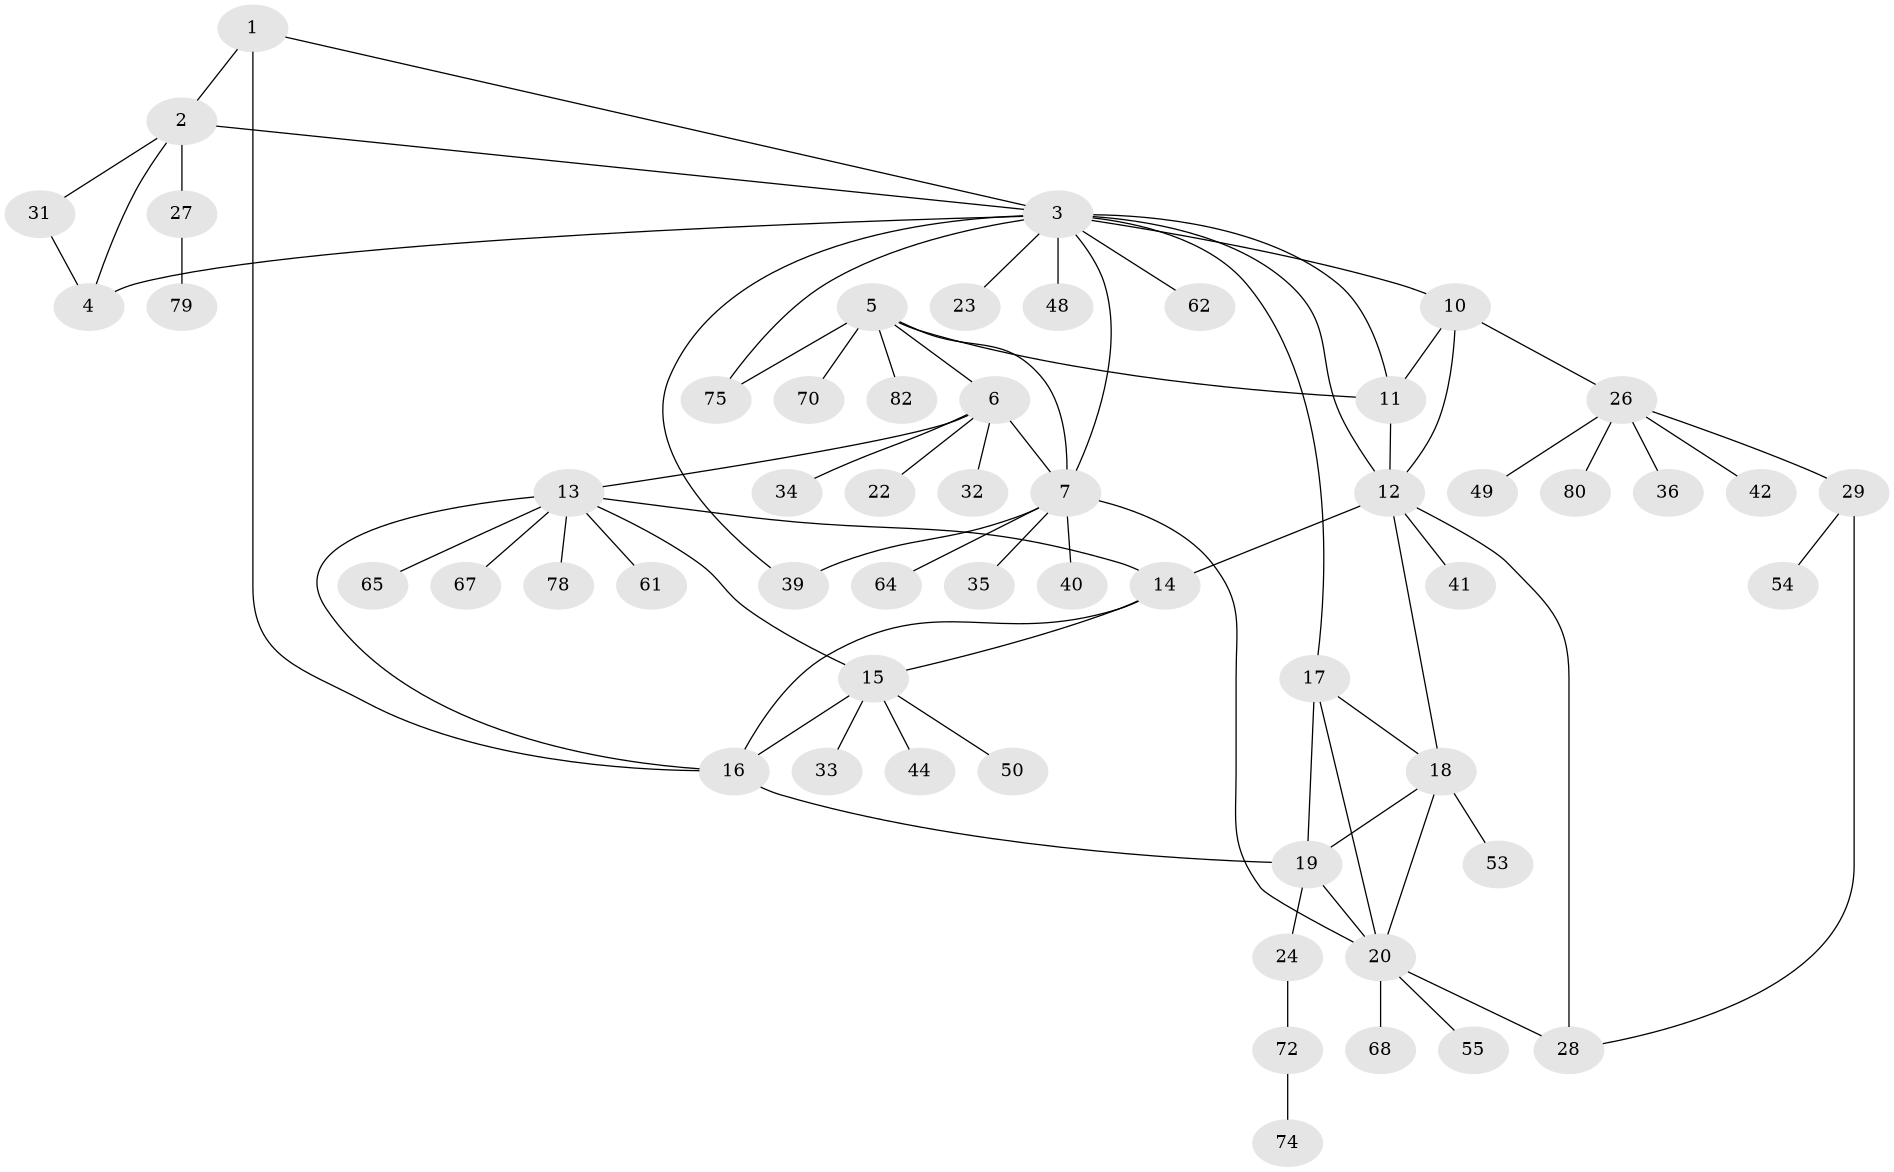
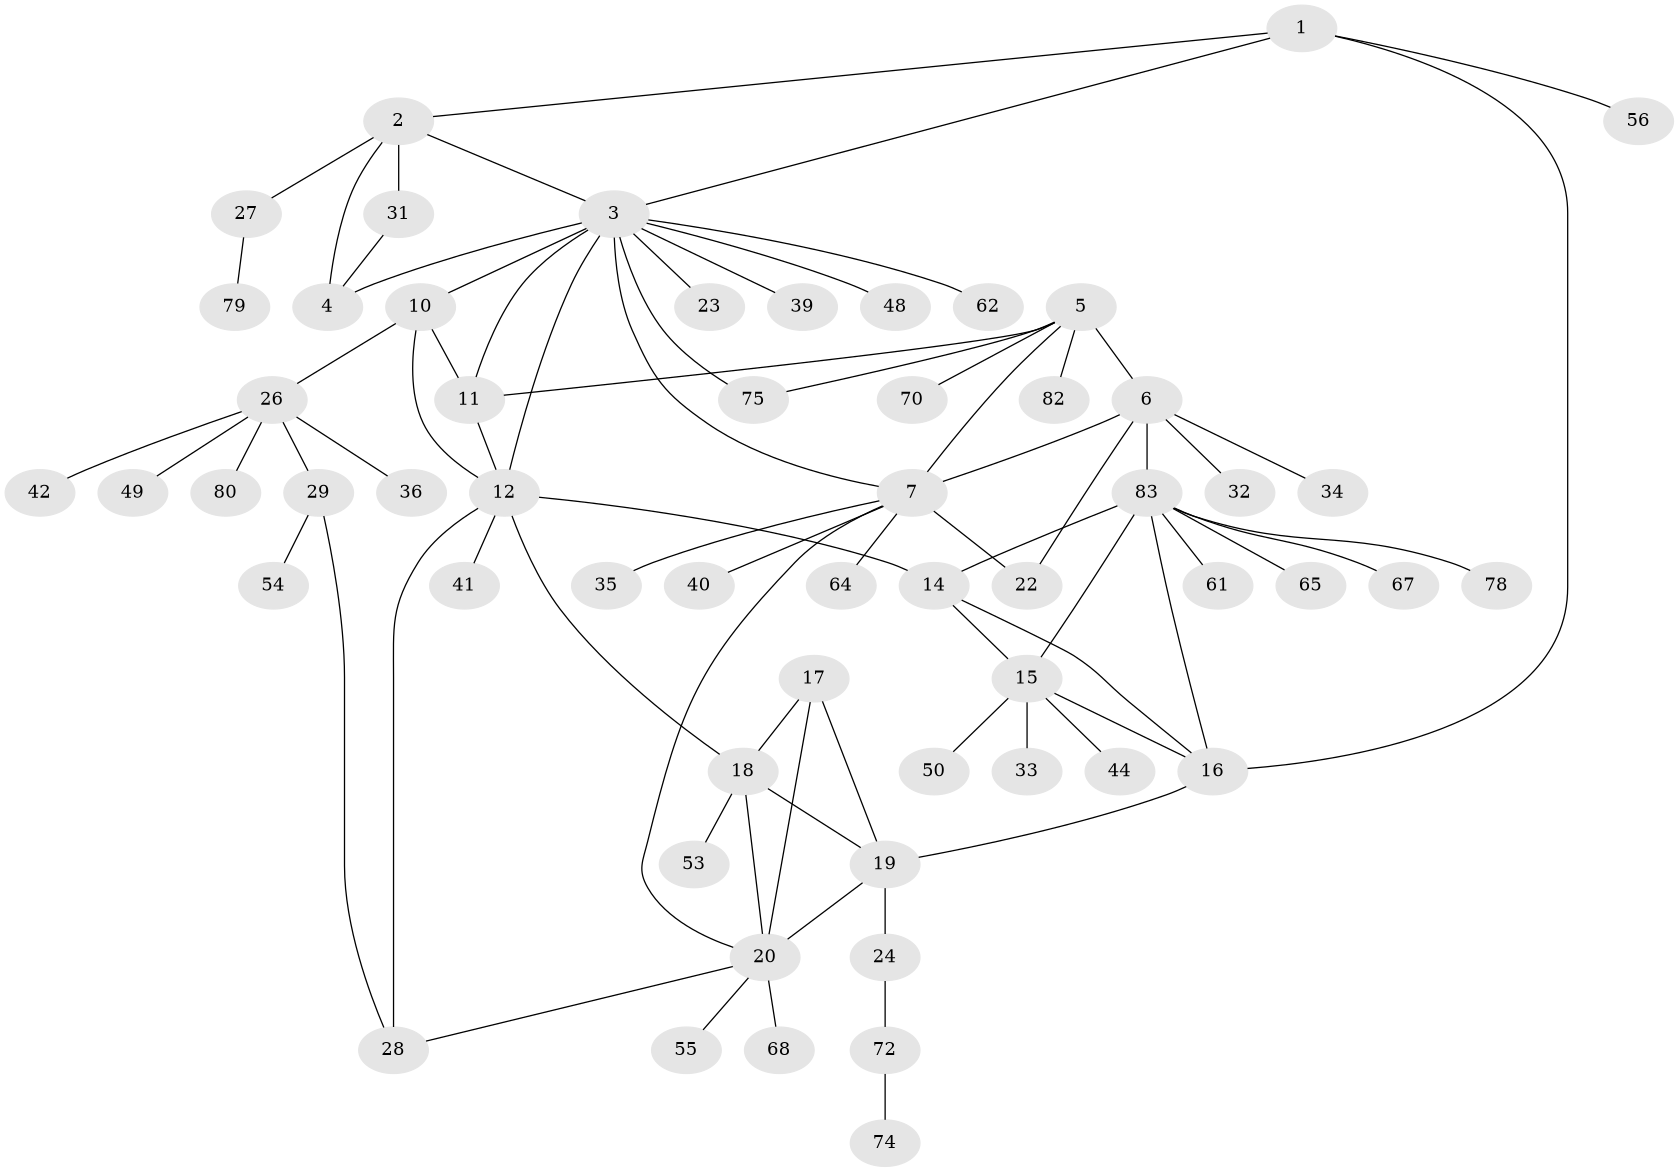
node "56": added
edge "3" -- "17": removed
node "13": label "13" -> "83"
edge "7" -- "39": now "7" -- "22"
